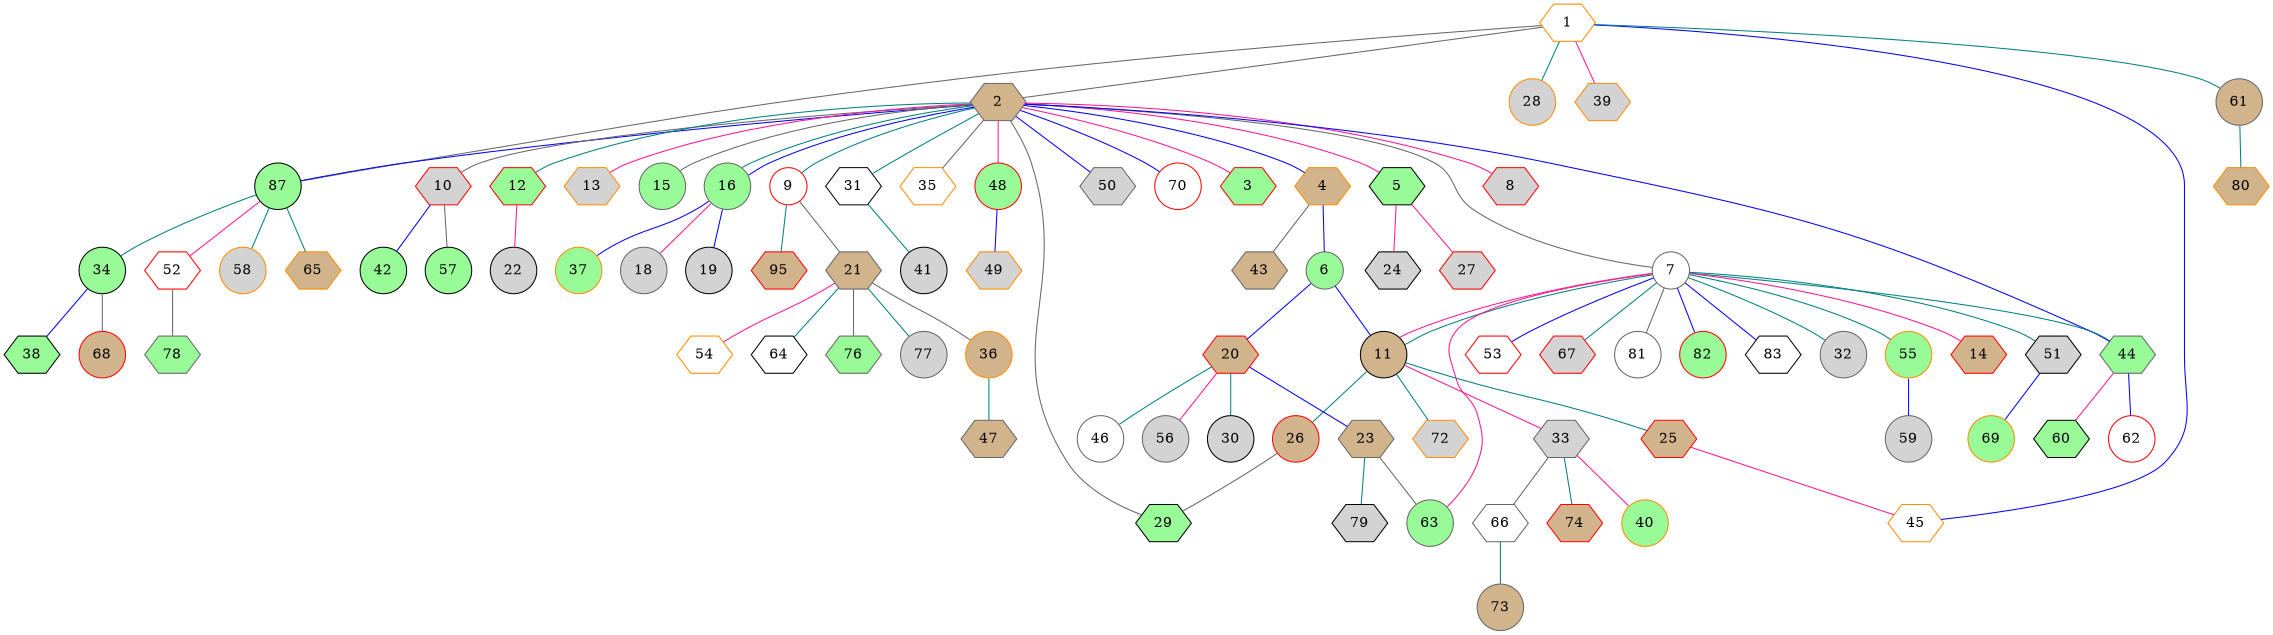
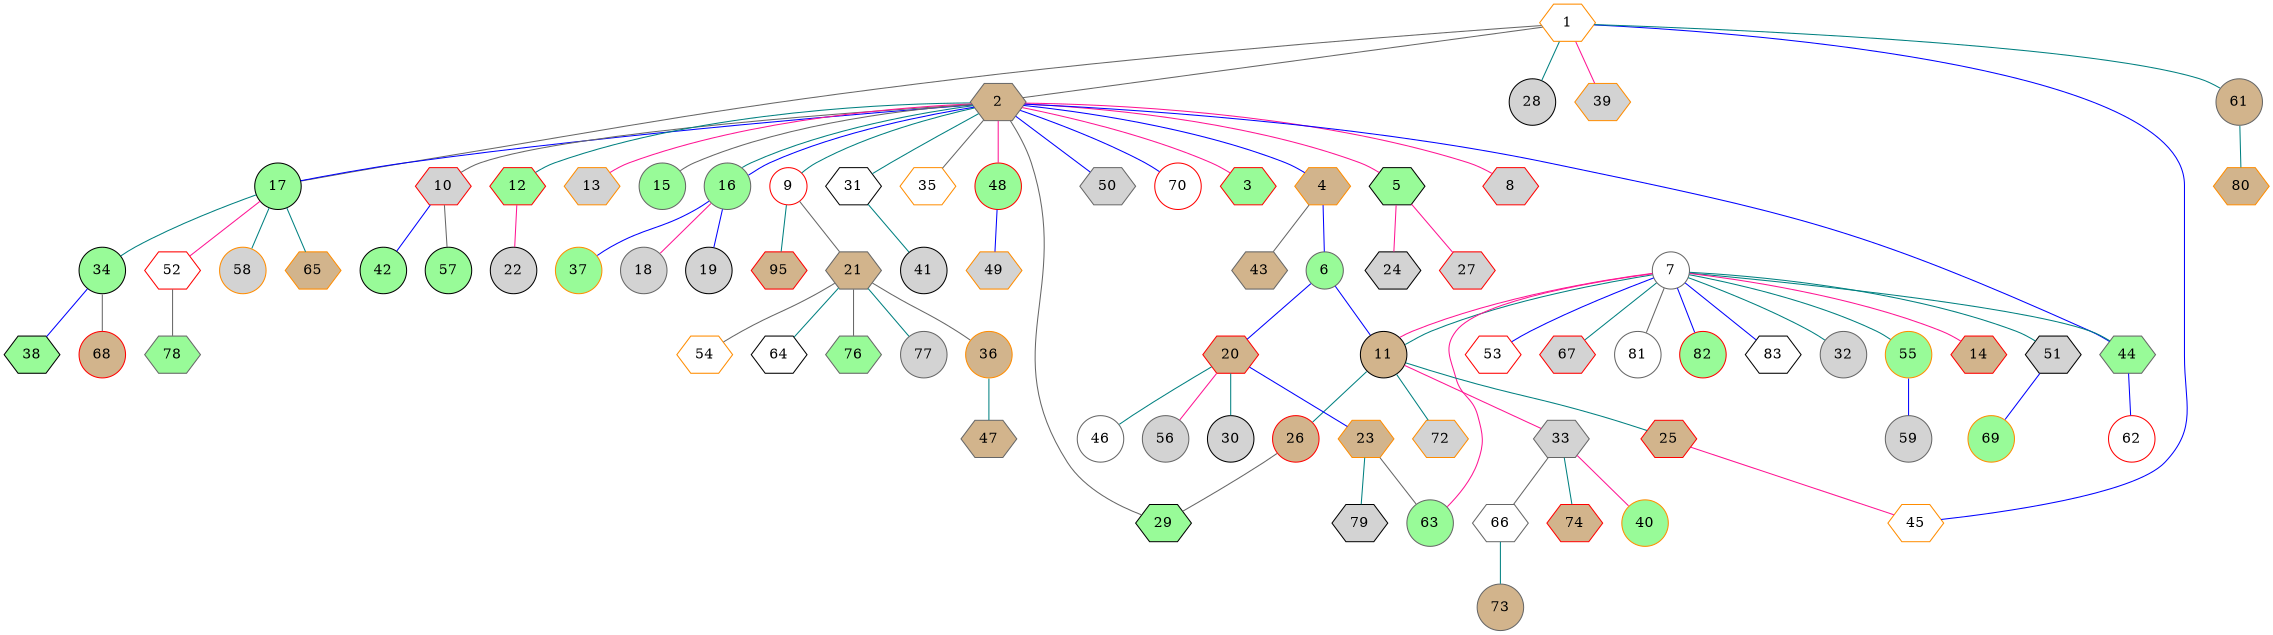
node "28": color darkorange -> black
edge "2" -- "7": removed
node "87": label "87" -> "17"
edge "21" -- "54": color deeppink -> gray40
node "23": color gray40 -> darkorange
node "60": removed
